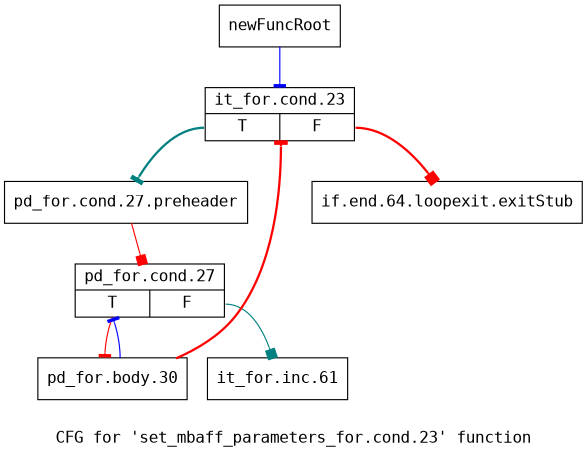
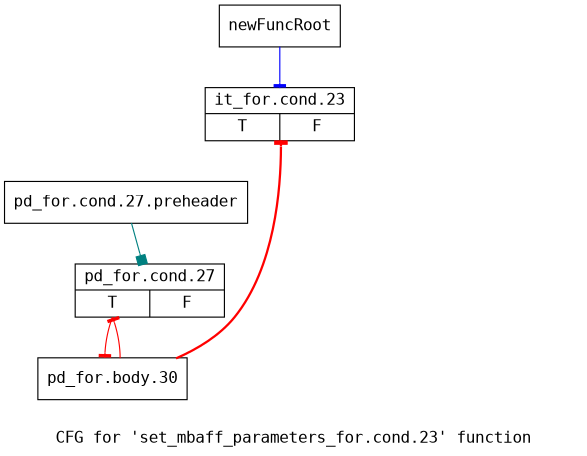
edge "it_for.cond.23" -> "pd_for.cond.27.preheader": removed
node "if.end.64.loopexit.exitStub": removed
edge "pd_for.cond.27.preheader" -> "pd_for.cond.27": color red -> teal
edge "pd_for.body.30" -> "pd_for.cond.27": color blue -> red
node "it_for.inc.61": removed
